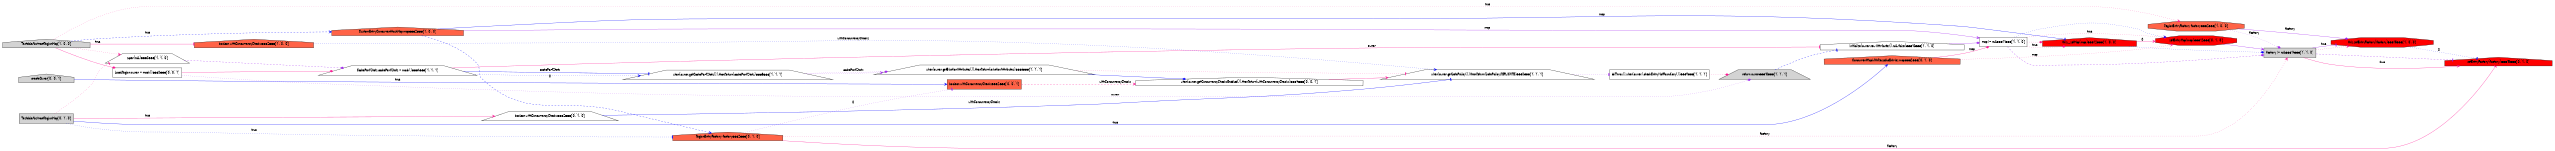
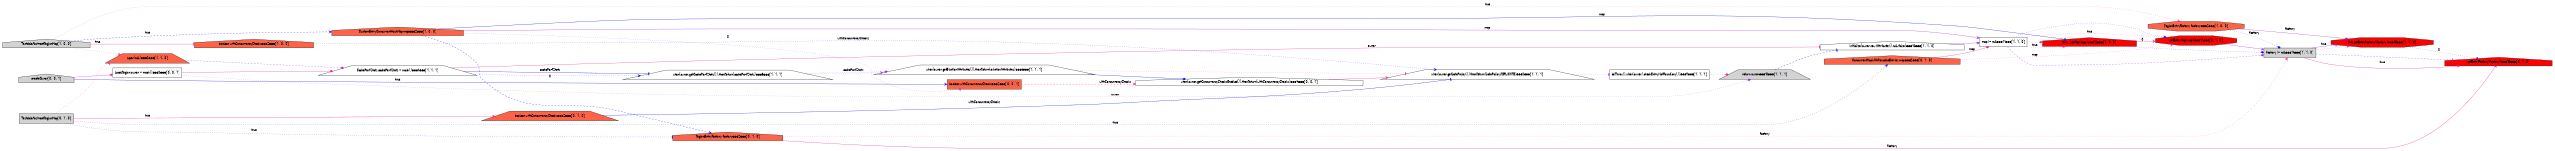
edge "RegionEntryFactory factory@@@2@@@['1', '0', '0']" -> "factory != null@@@14@@@['1', '1', '0']": color purple -> blue
node "super(null)@@@3@@@['1', '1', '0']": fillcolor white -> tomato
edge "TestableAbstractRegionMap['1', '0', '0']" -> "LocalRegion owner = mock()@@@3@@@['0', '0', '1']": now "createOwner['0', '0', '1']" -> "LocalRegion owner = mock()@@@3@@@['0', '0', '1']"
edge "RegionEntryFactory factory@@@2@@@['0', '1', '0']" -> "boolean withConcurrencyChecks@@@2@@@['0', '0', '1']": now "CustomEntryConcurrentHashMap map@@@2@@@['1', '0', '0']" -> "boolean withConcurrencyChecks@@@2@@@['0', '0', '1']"
node "boolean withConcurrencyChecks@@@2@@@['0', '1', '0']": fillcolor white -> tomato
edge "TestableAbstractRegionMap['0', '1', '0']" -> "ConcurrentMapWithReusableEntries map@@@2@@@['0', '1', '0']": style solid -> dotted
